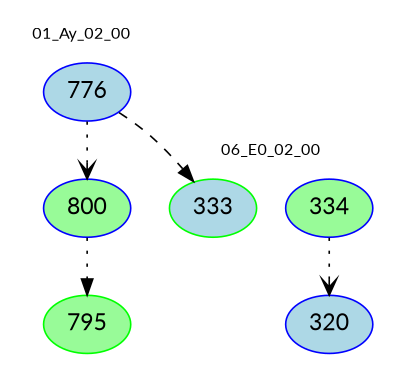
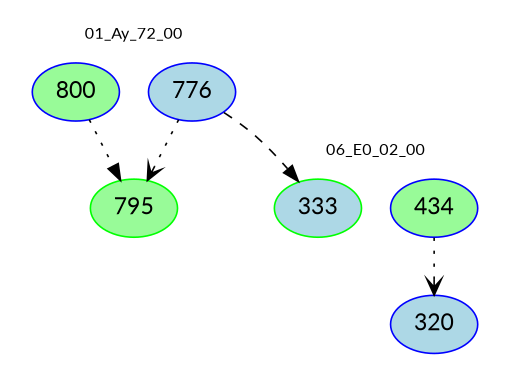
cluster "01_Ay_02_00": label "01_Ay_02_00" -> "01_Ay_72_00"
edge "776" -> "800": now "776" -> "795"
node "334": label "334" -> "434"
